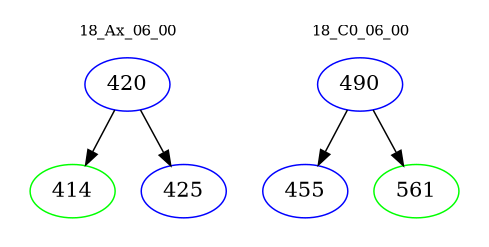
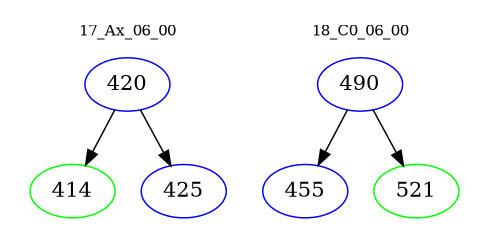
cluster "18_Ax_06_00": label "18_Ax_06_00" -> "17_Ax_06_00"
node "561": label "561" -> "521"
